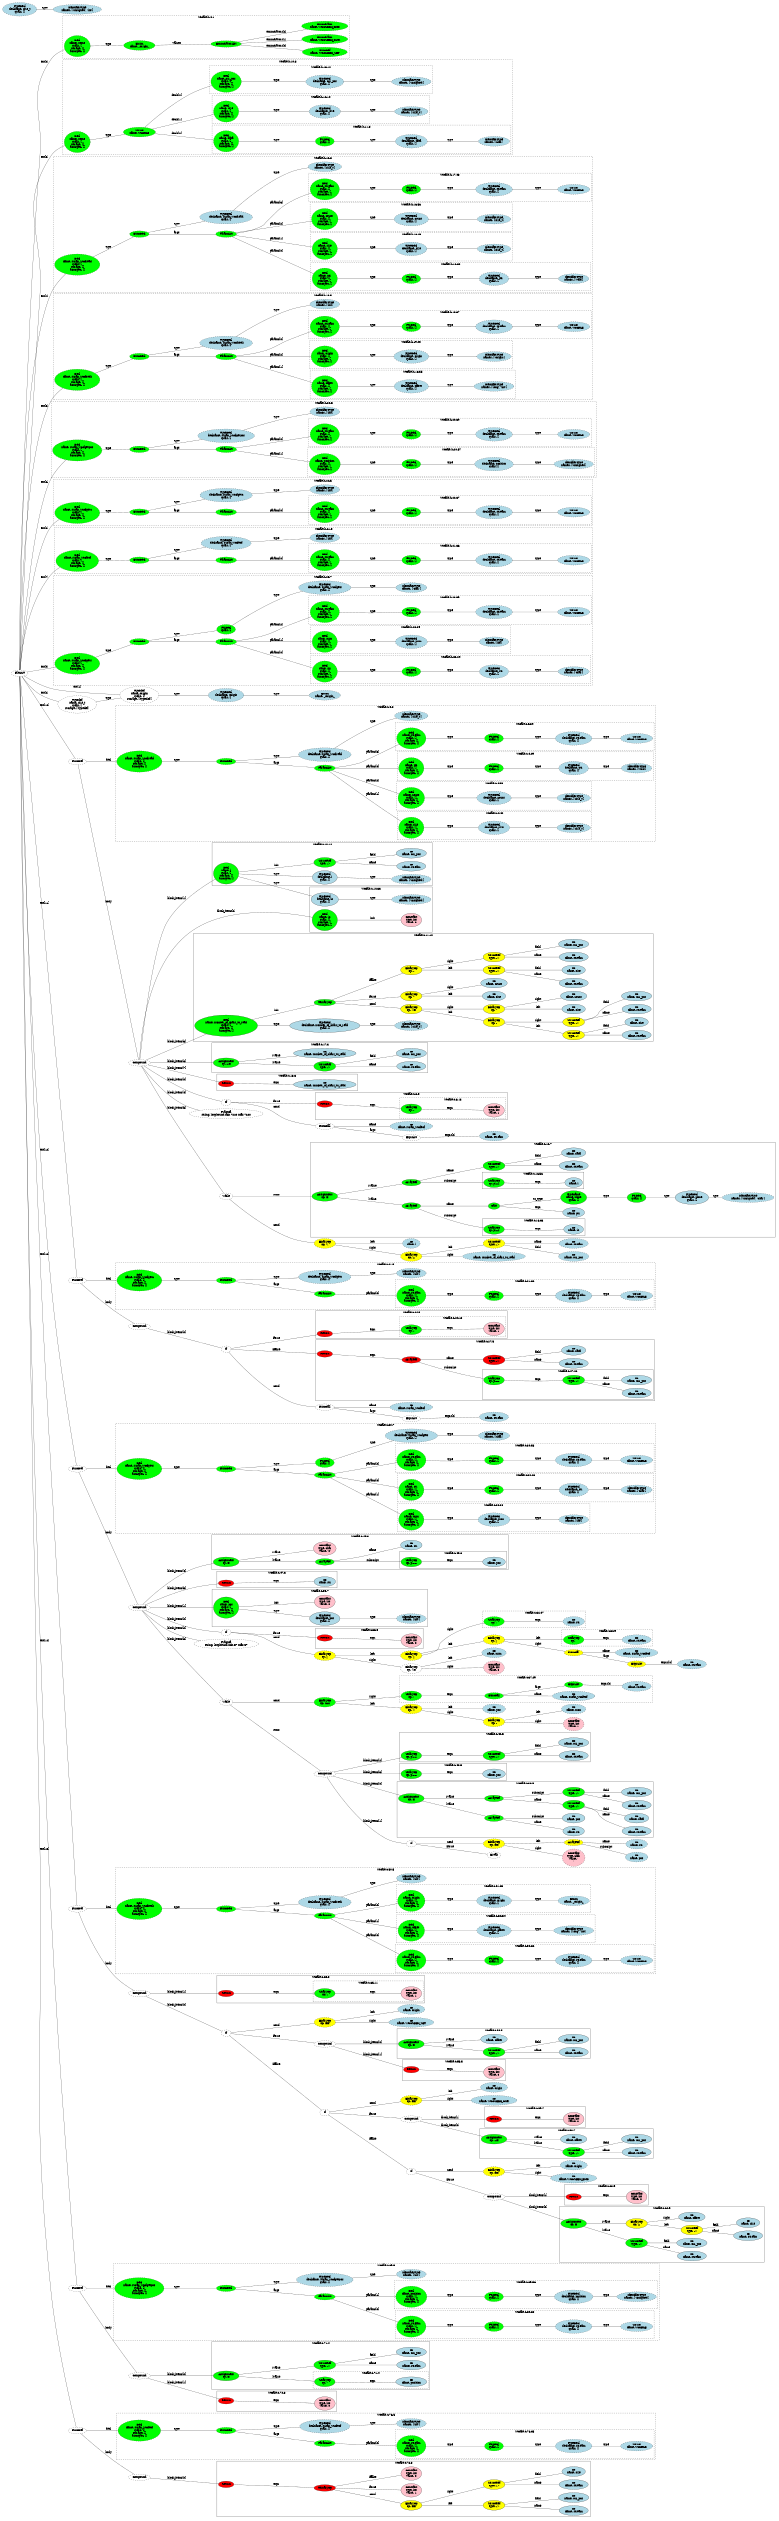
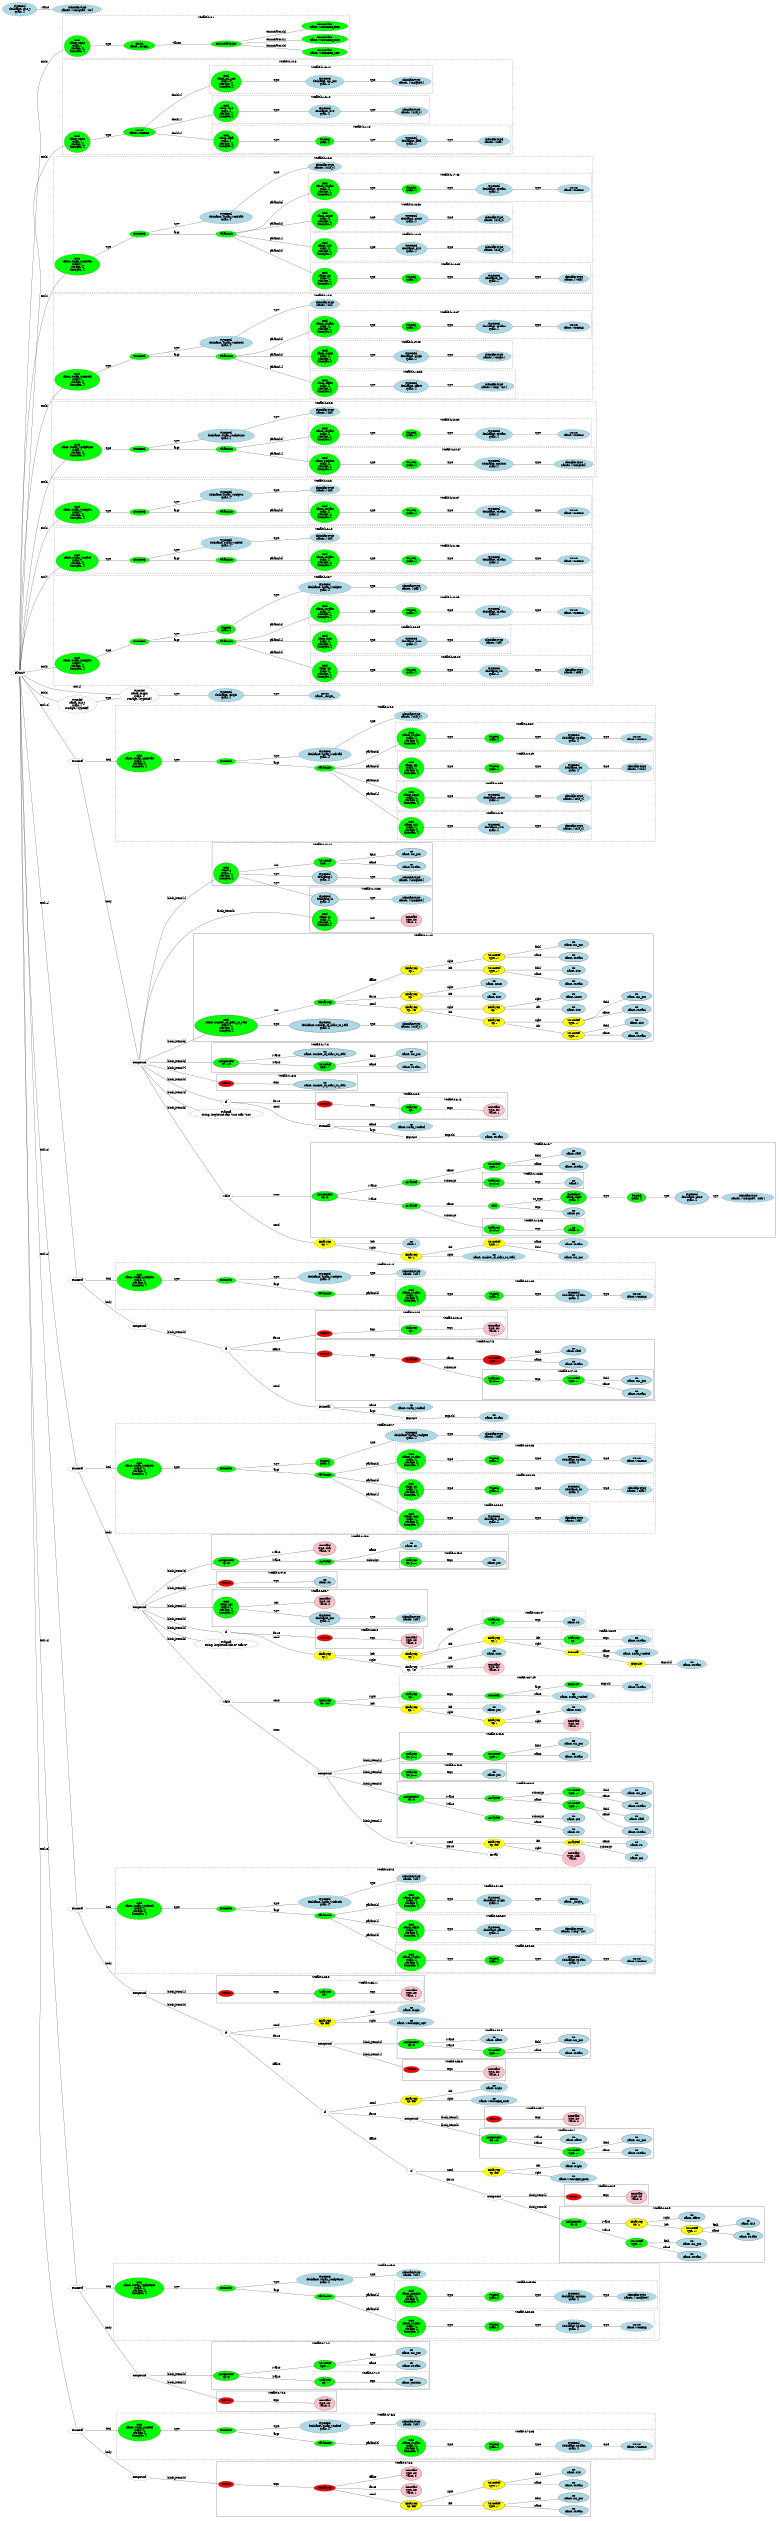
edge "TypeDecl declname: size_t quals: []" -- "IdentifierType names: ['unsigned', 'int']": label "type" -> "rvalue"
node "FuncDef name: WCCSEEK_SET": label "FuncDef name: WCCSEEK_SET" -> "Enumerator name: WCCSEEK_SET"
node "ID name: i2": fillcolor lightblue -> green
